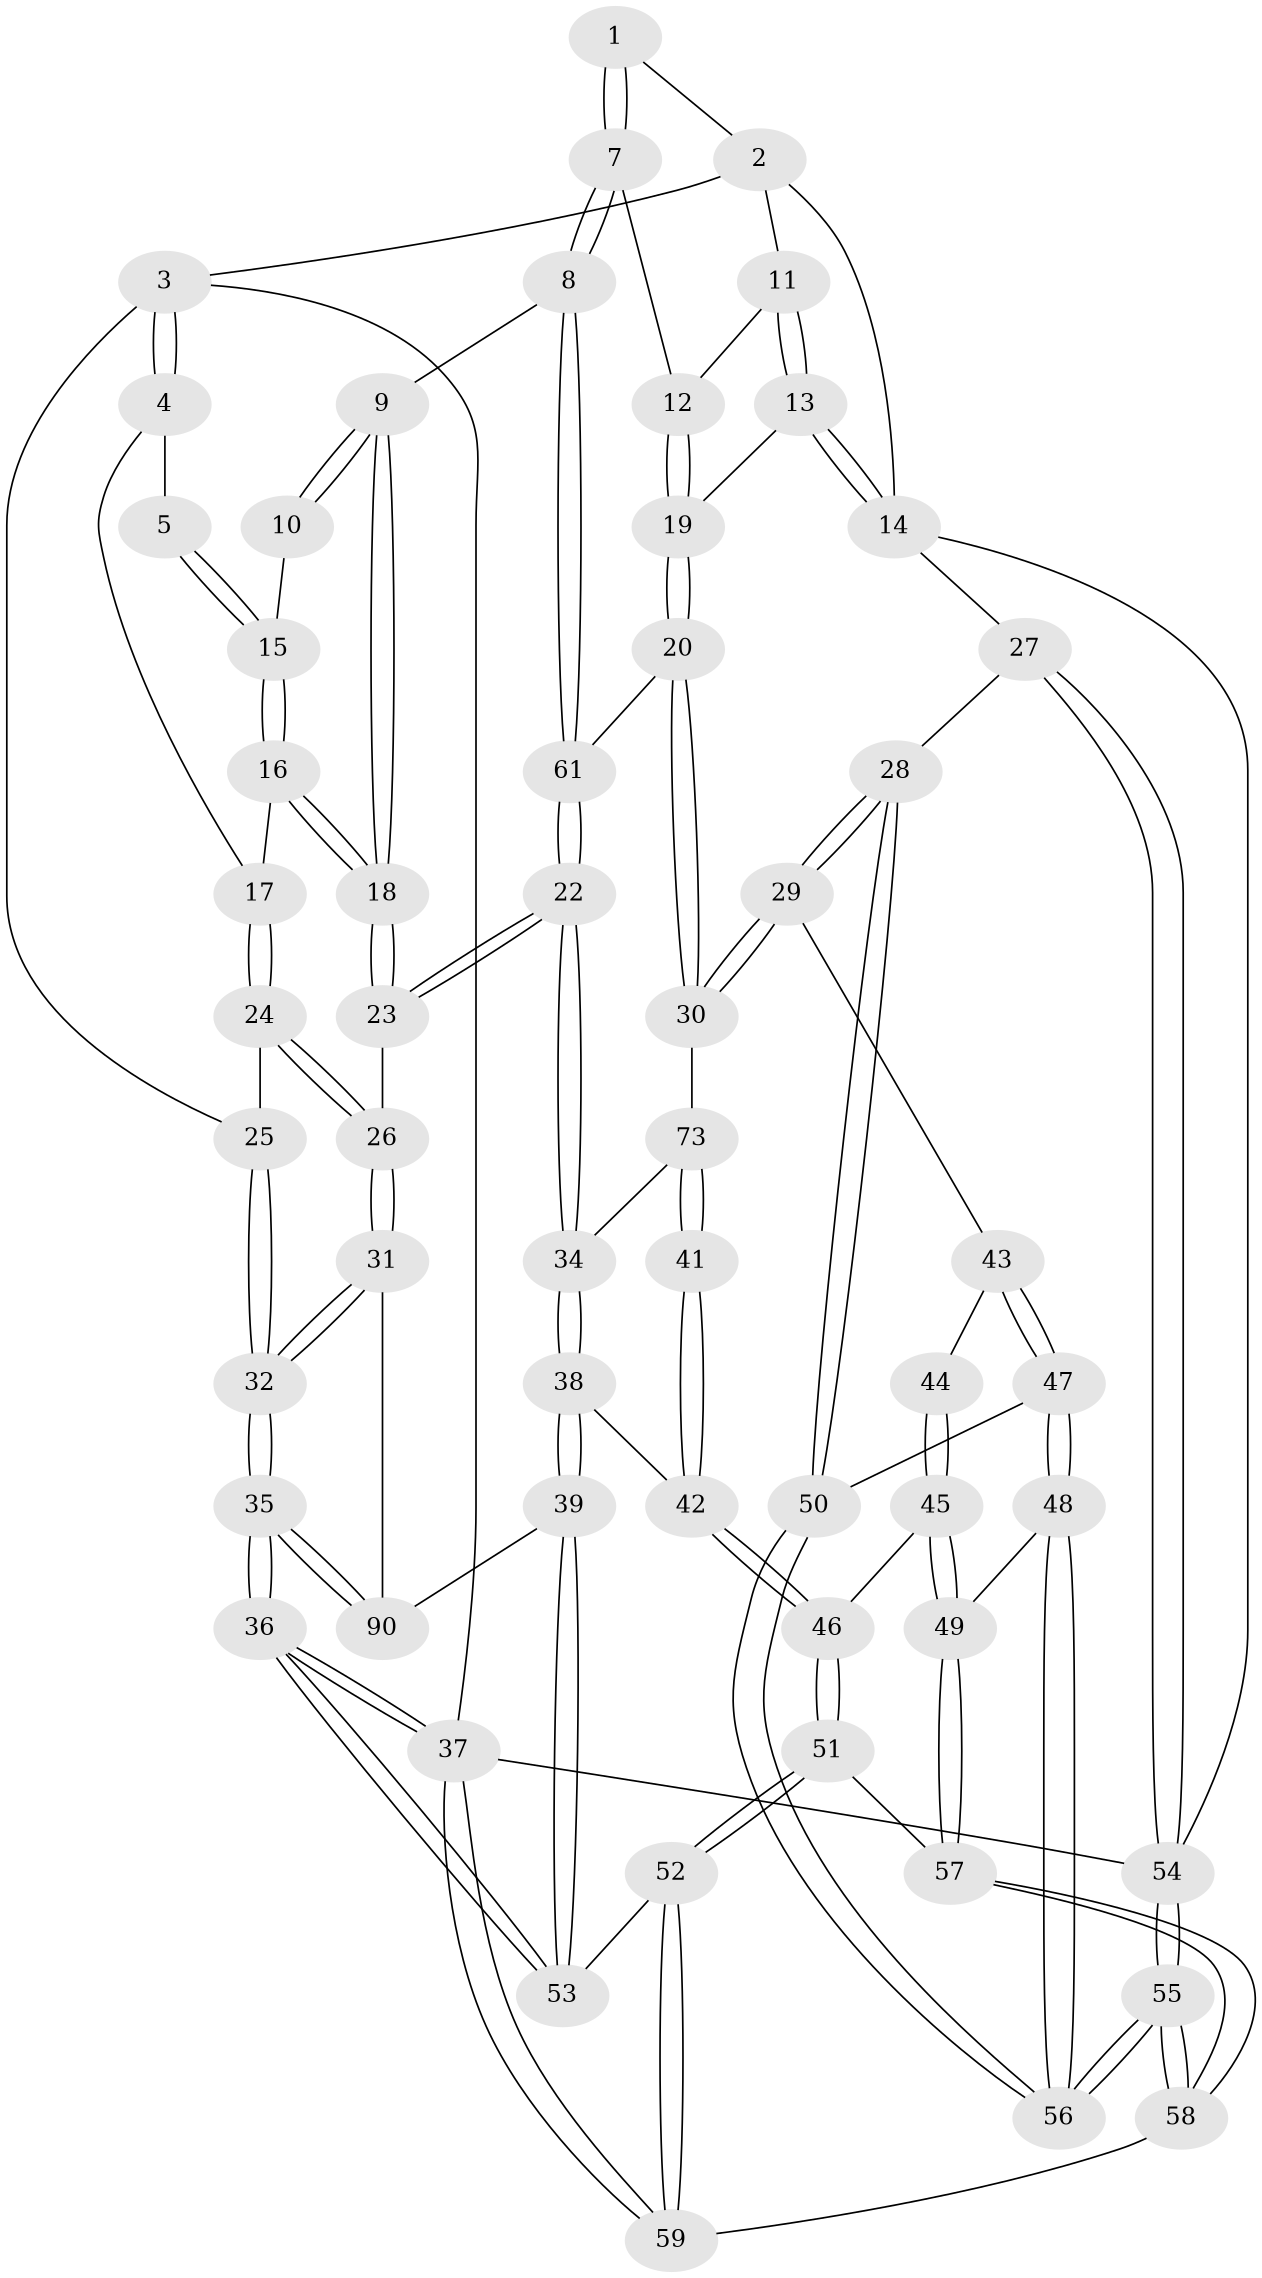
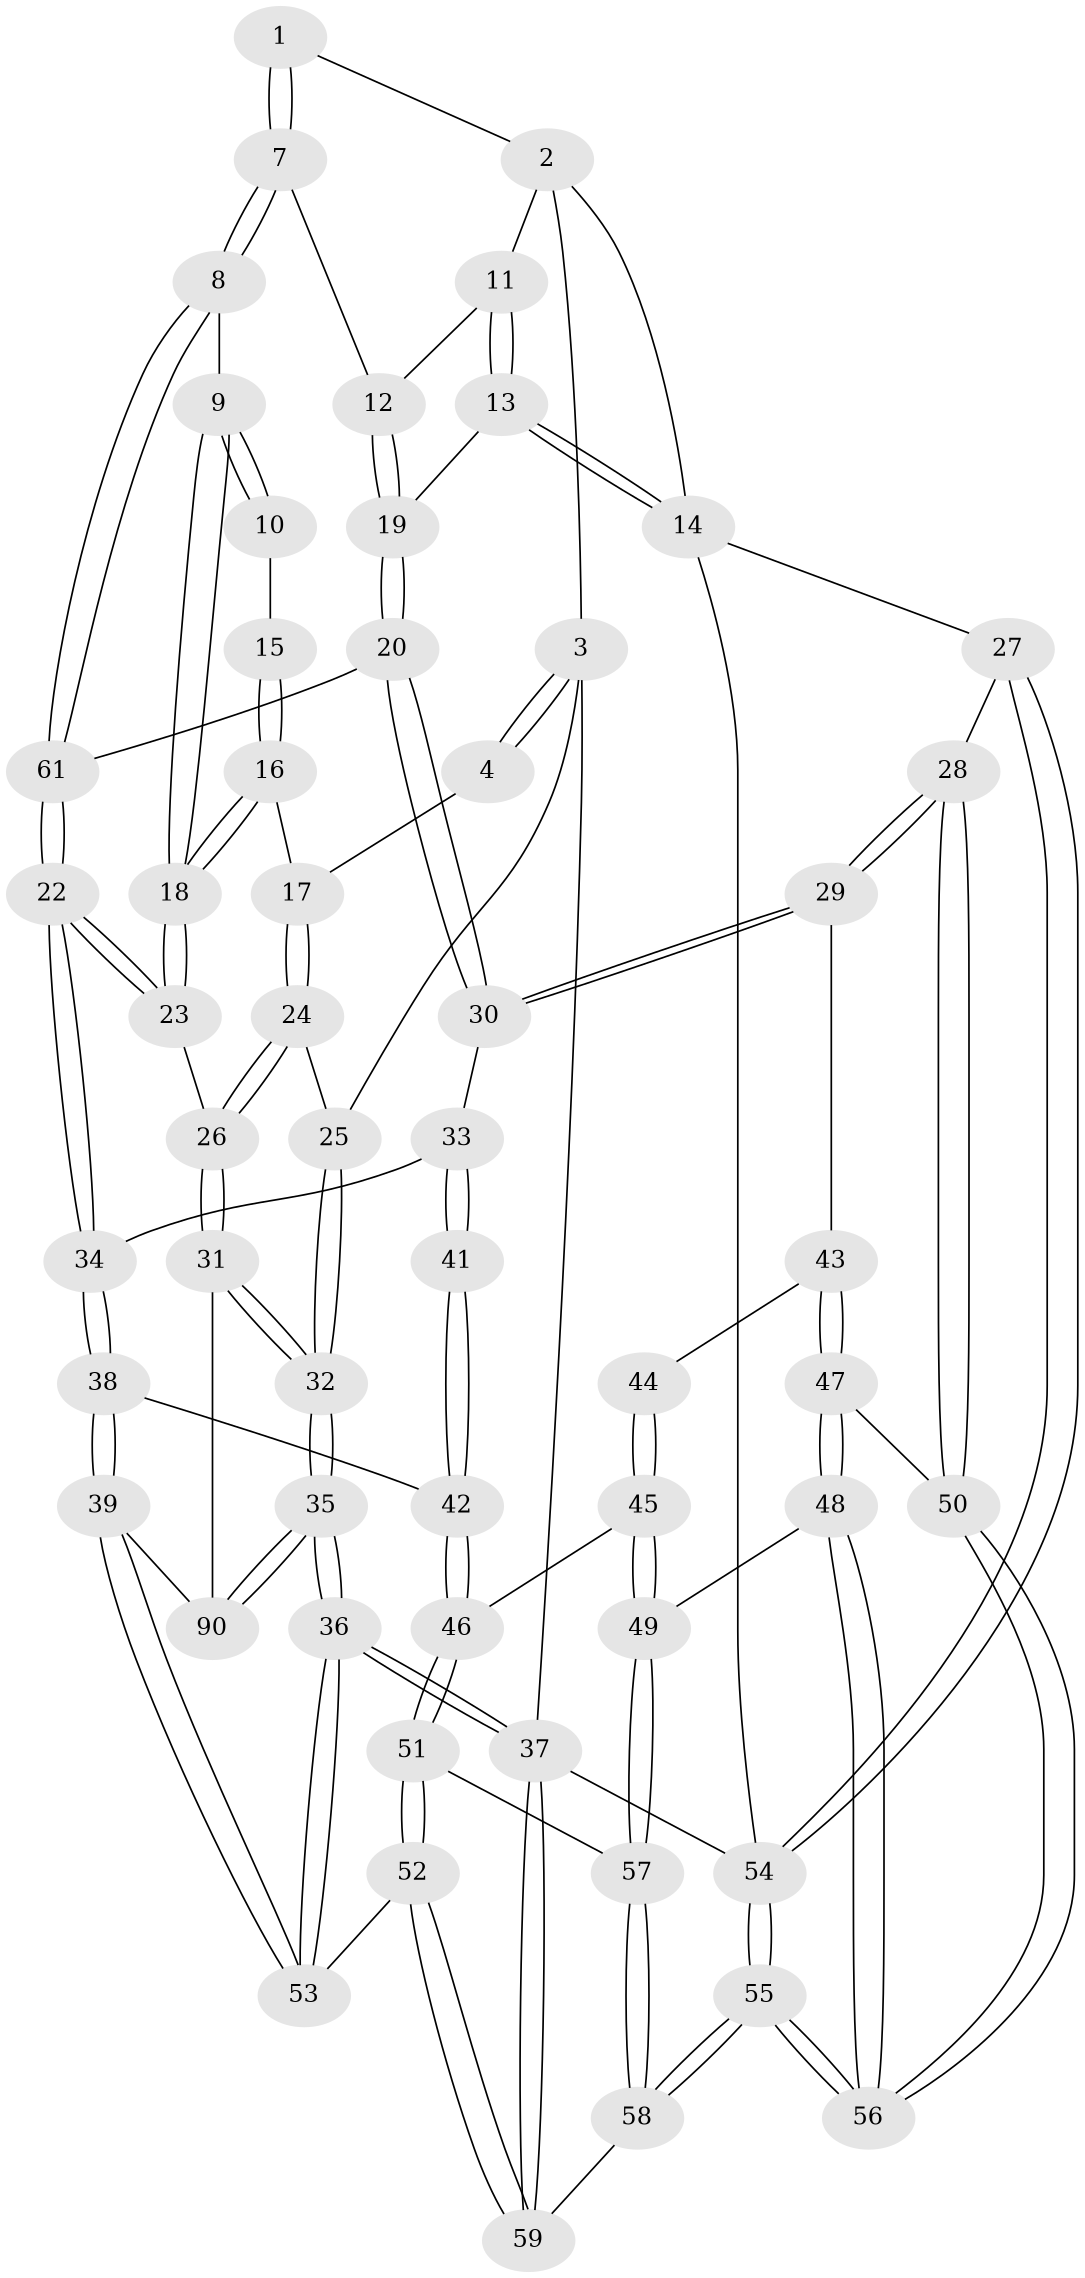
node "5": removed
node "73": label "73" -> "33"
